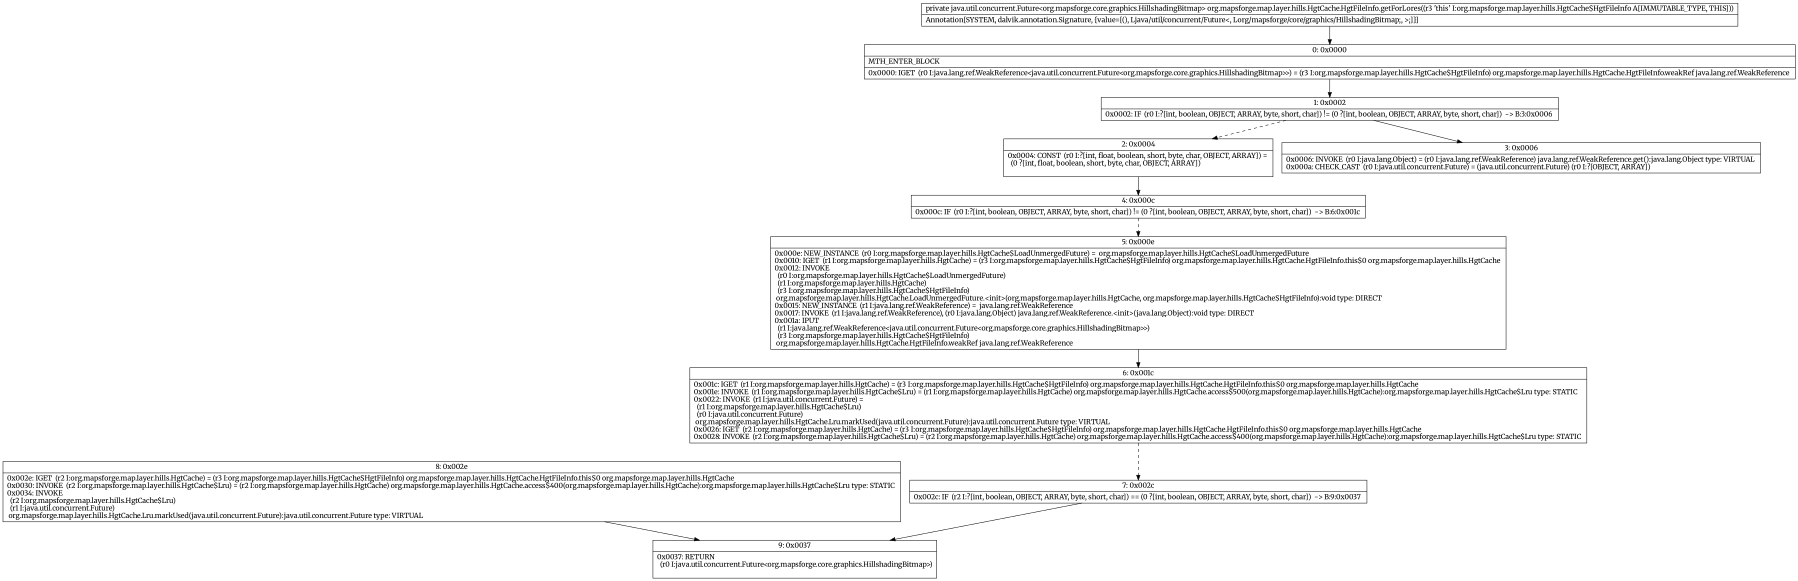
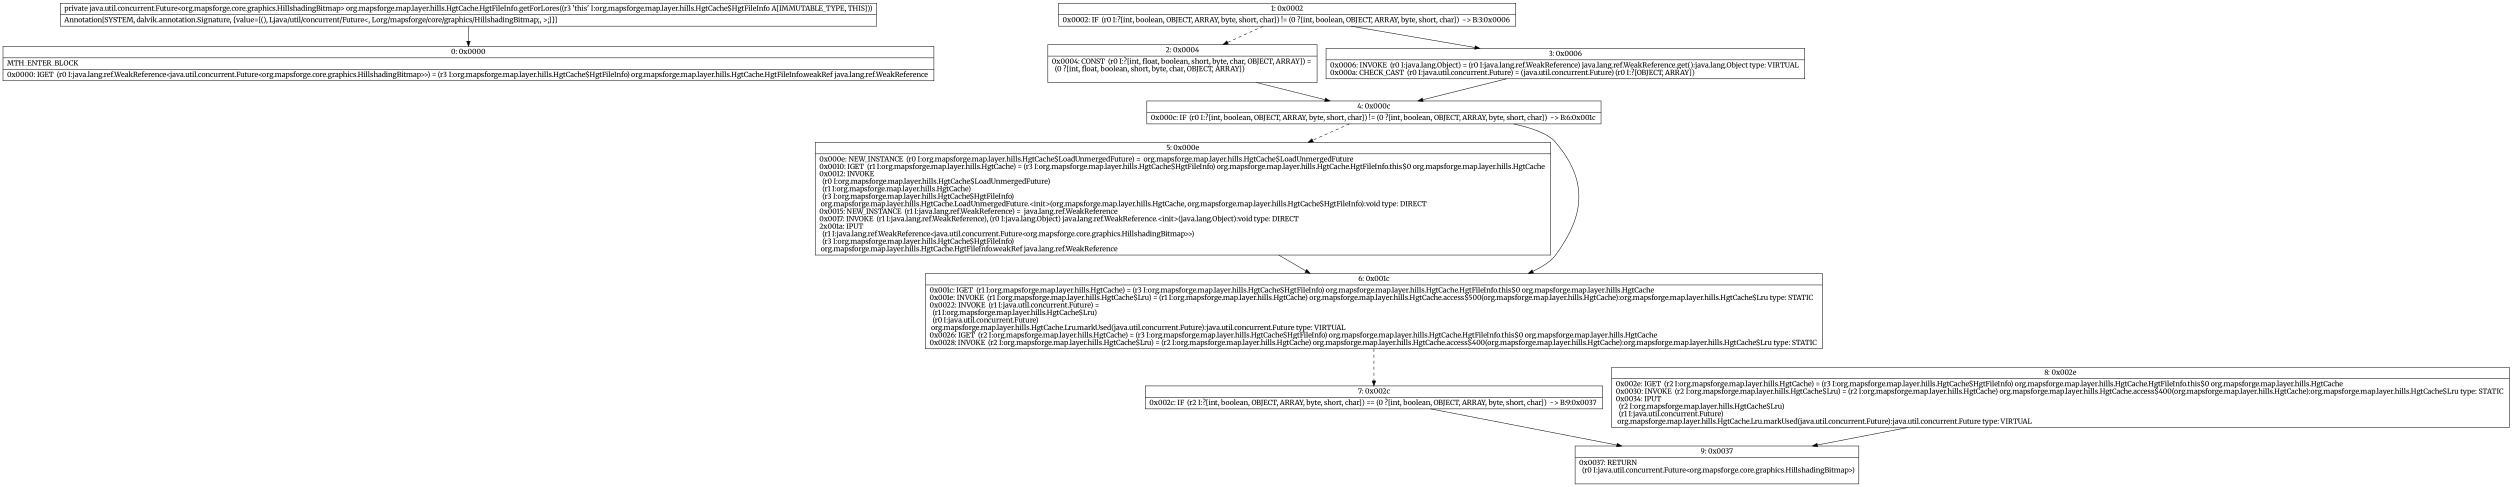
edge "0: 0x0000" -> "1: 0x0002": removed
edge "3: 0x0006" -> "4: 0x000c": added
edge "4: 0x000c" -> "6: 0x001c": added
node "5: 0x000e": text "0x001a: IPUT" -> "2x001a: IPUT"
node "8: 0x002e": text "0x0034: INVOKE" -> "0x0034: IPUT"
